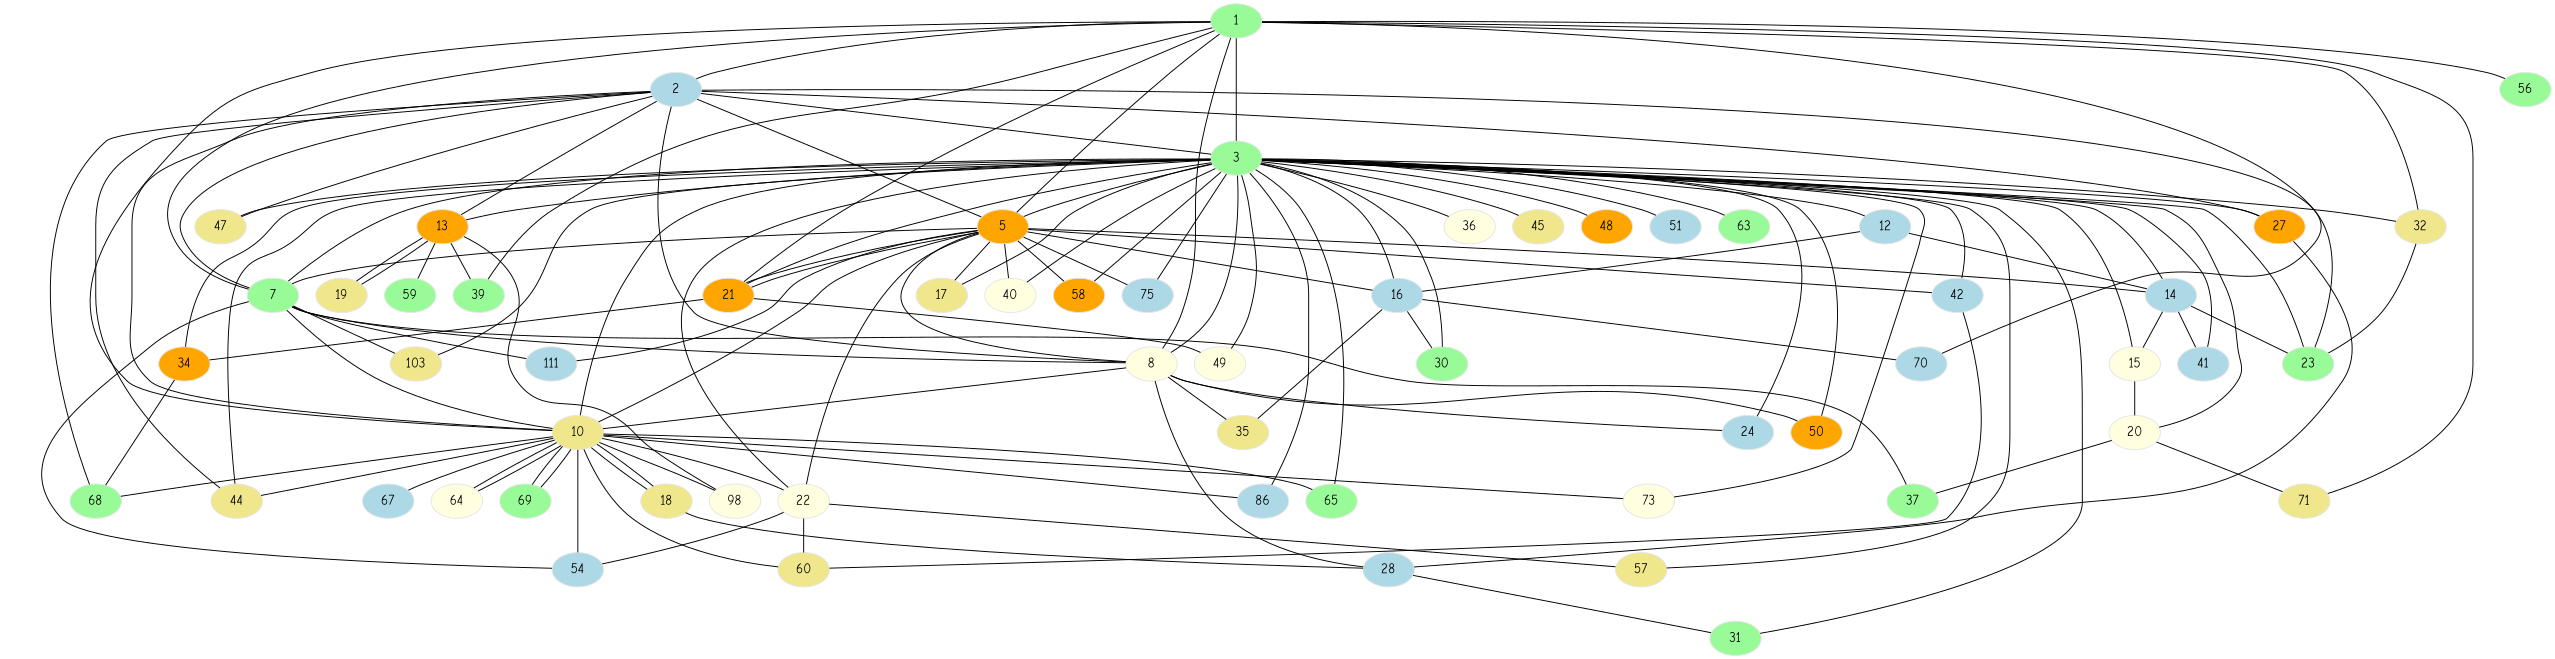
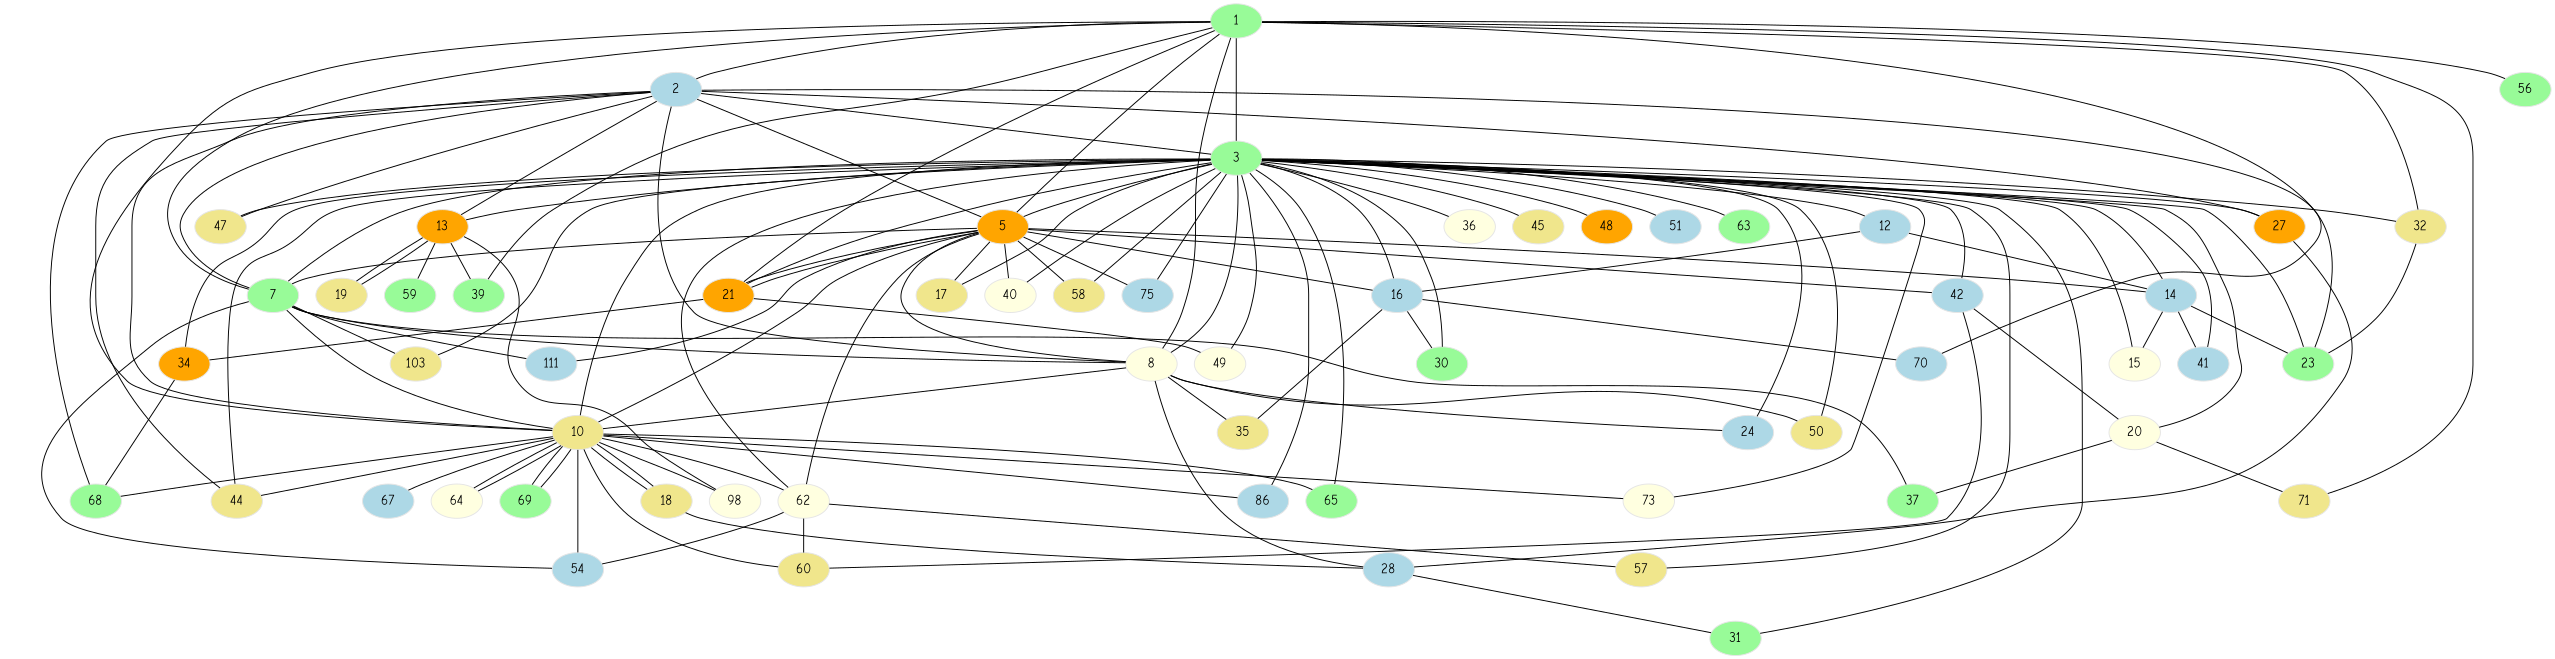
node "58": fillcolor orange -> khaki
edge "15" -- "20": now "42" -- "20"
node "50": fillcolor orange -> khaki
node "22": label "22" -> "62"
